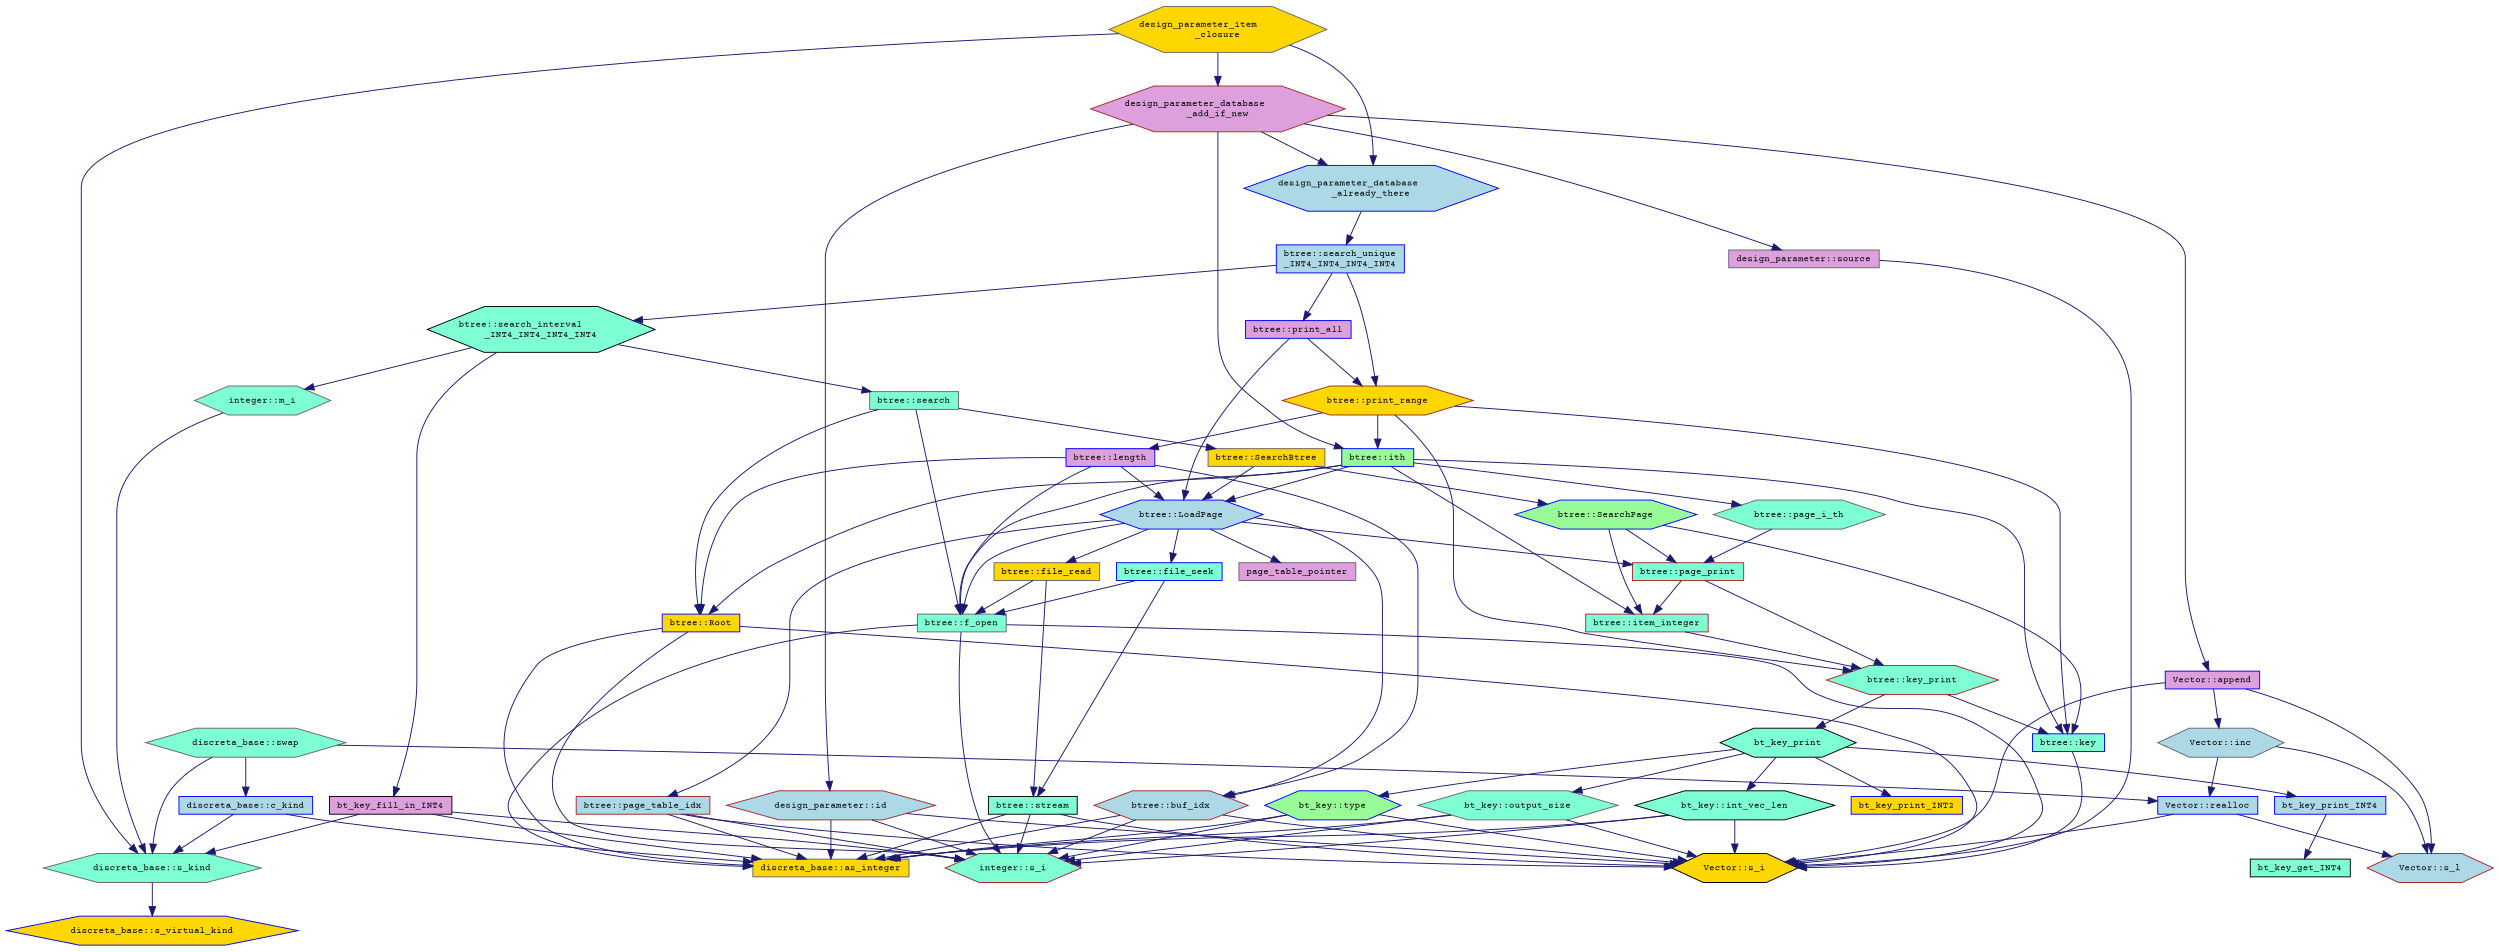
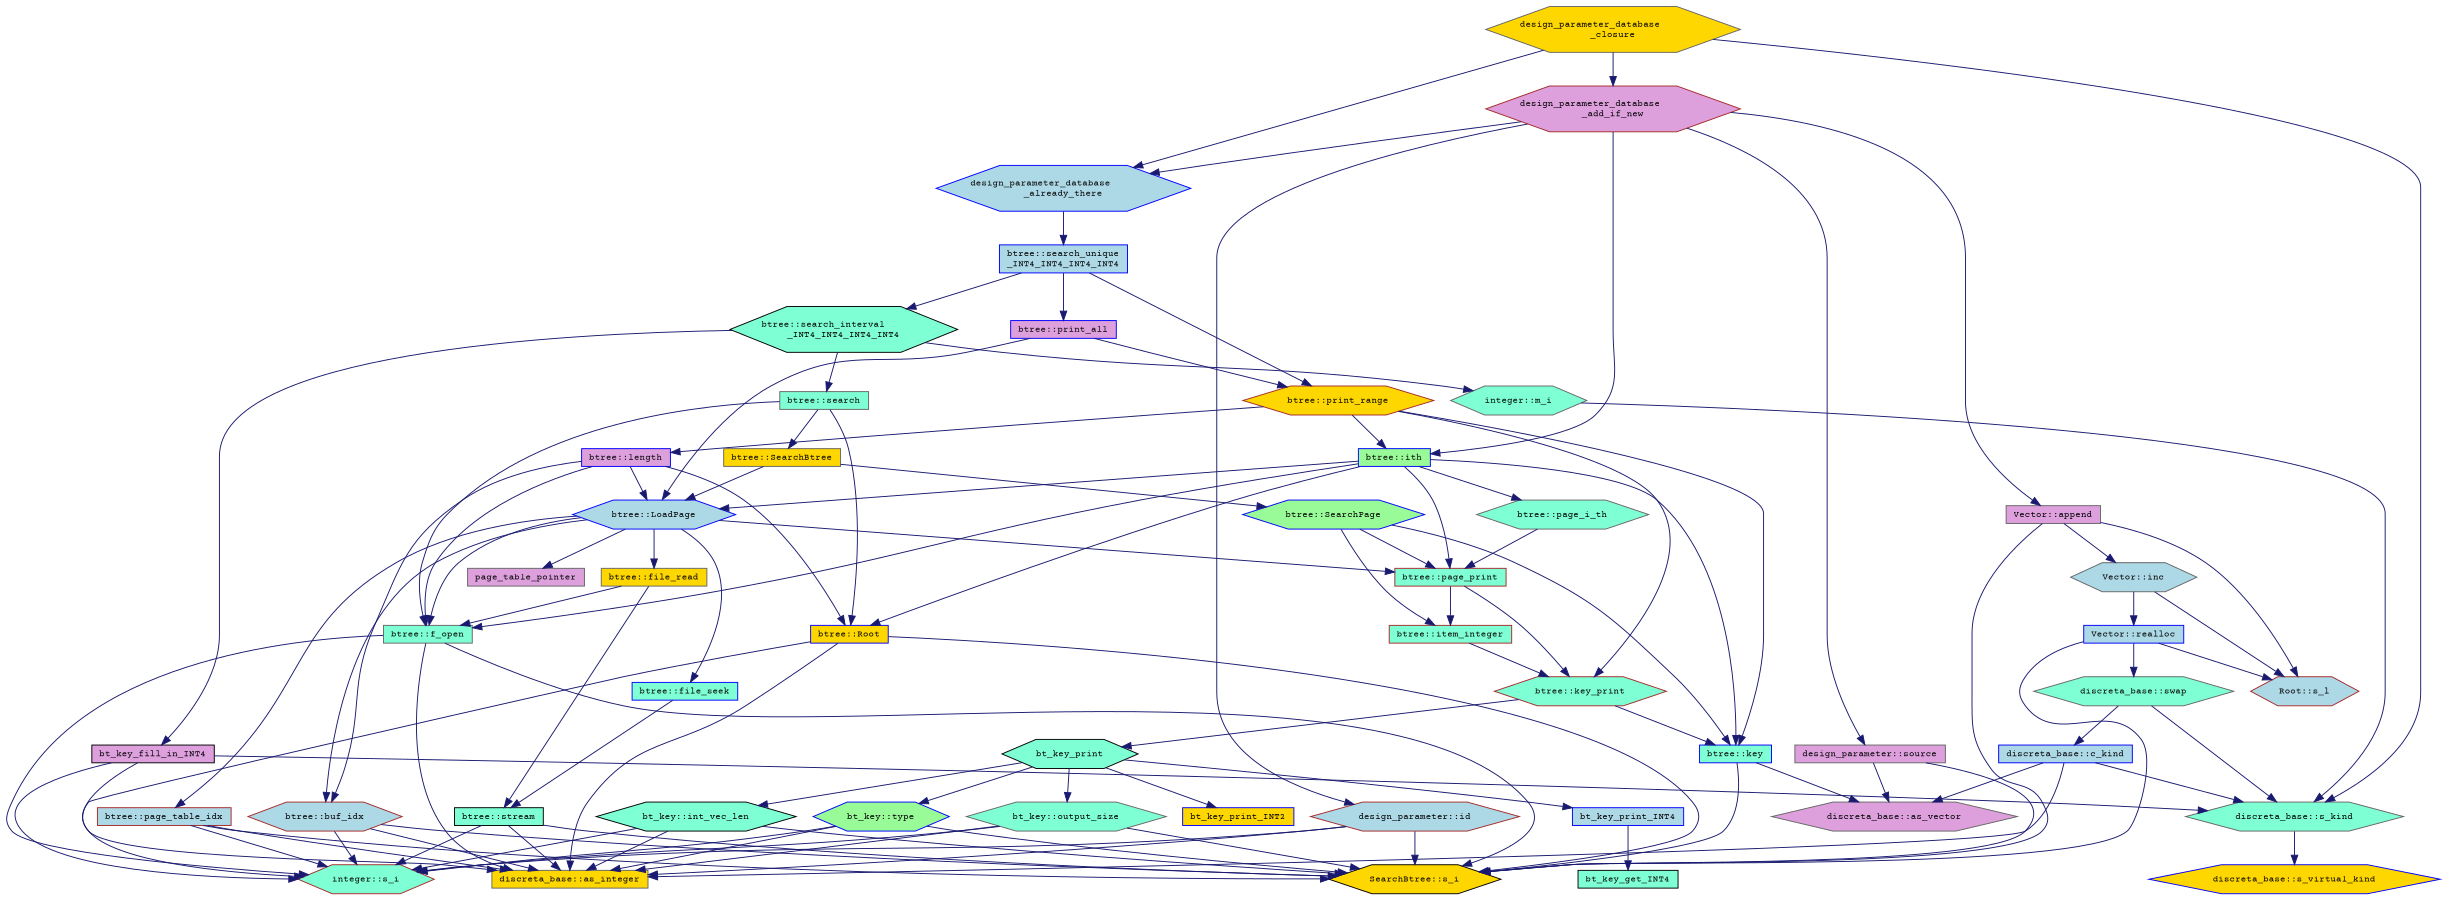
node "design_parameter_item _closure": label "design_parameter_item _closure" -> "design_parameter_database _closure"
edge "btree::ith" -> "btree::item_integer": now "btree::ith" -> "btree::page_print"
edge "btree::file_seek" -> "btree::f_open": removed
node "Vector::append": color blue -> gray40
edge "discreta_base::swap" -> "Vector::realloc": reversed
node "discreta_base::as_vector": added
node "Vector::s_i": label "Vector::s_i" -> "SearchBtree::s_i"
node "Vector::s_l": label "Vector::s_l" -> "Root::s_l"
